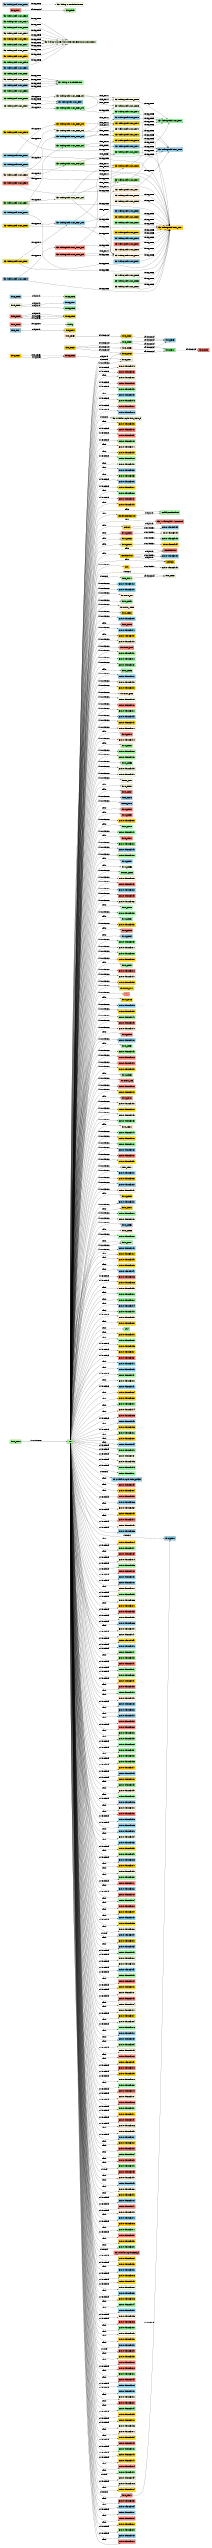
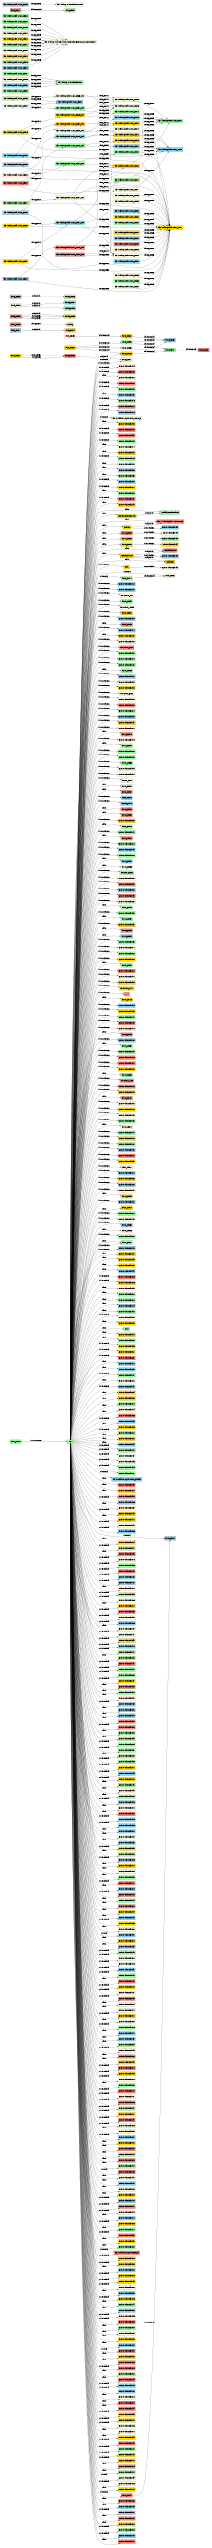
node "http://arachb.org/arachb/ARACHB_0000375_event": added
edge "NULL" -> "582b62c1:14fea878a5f:-7f36": reversed
node "582b62c1:14fea878a5f:-7f67": fillcolor salmon -> gold
node "582b62c1:14fea878a5f:-7f6f": fillcolor palegreen -> salmon
